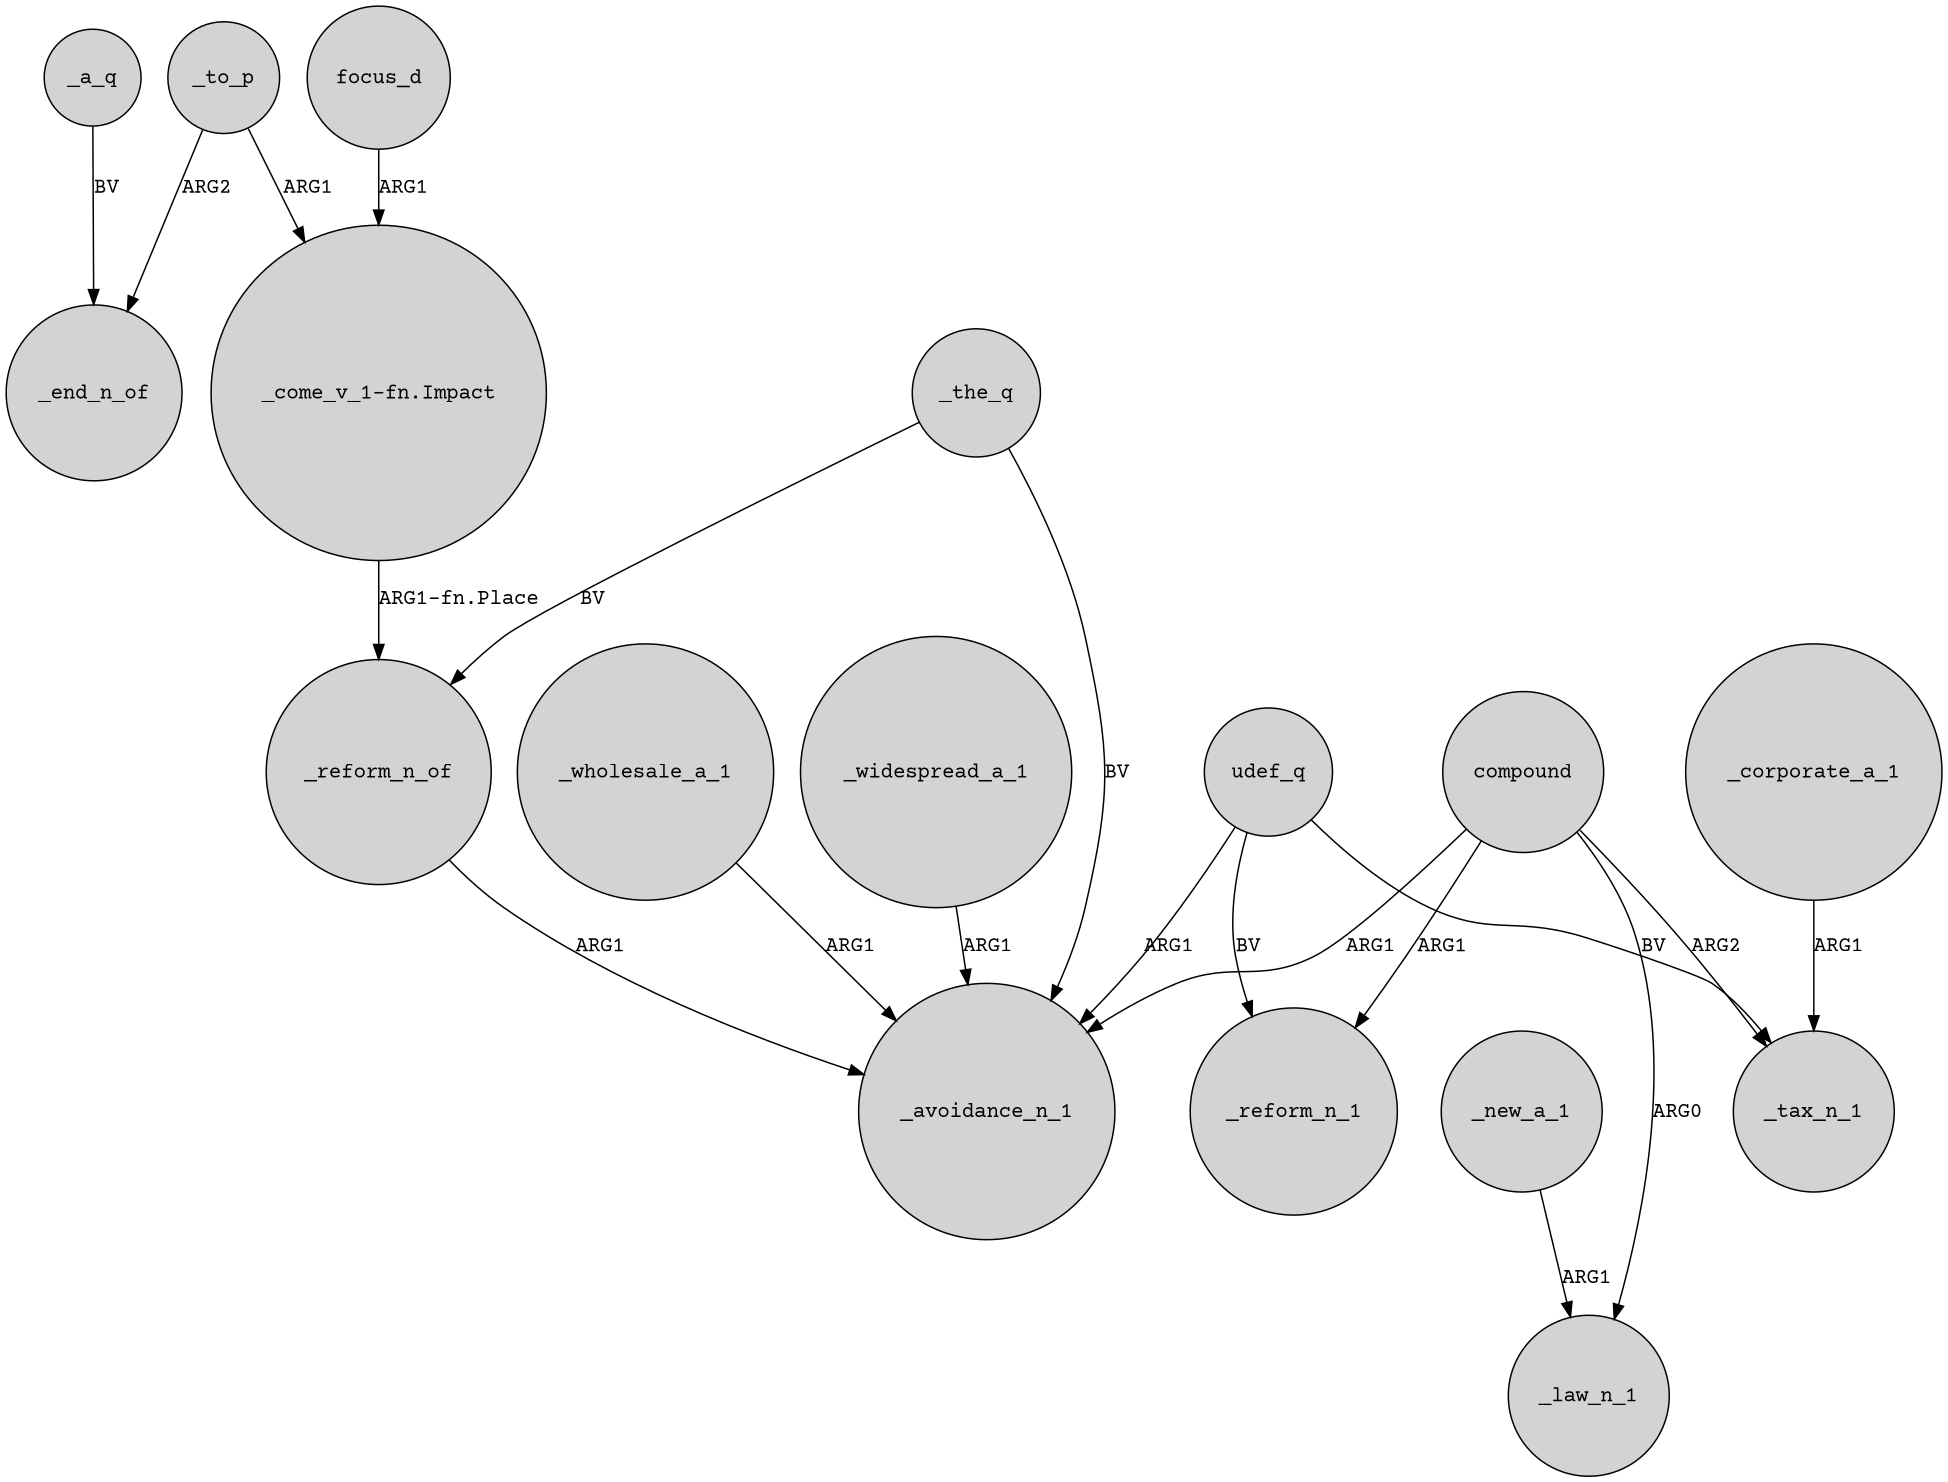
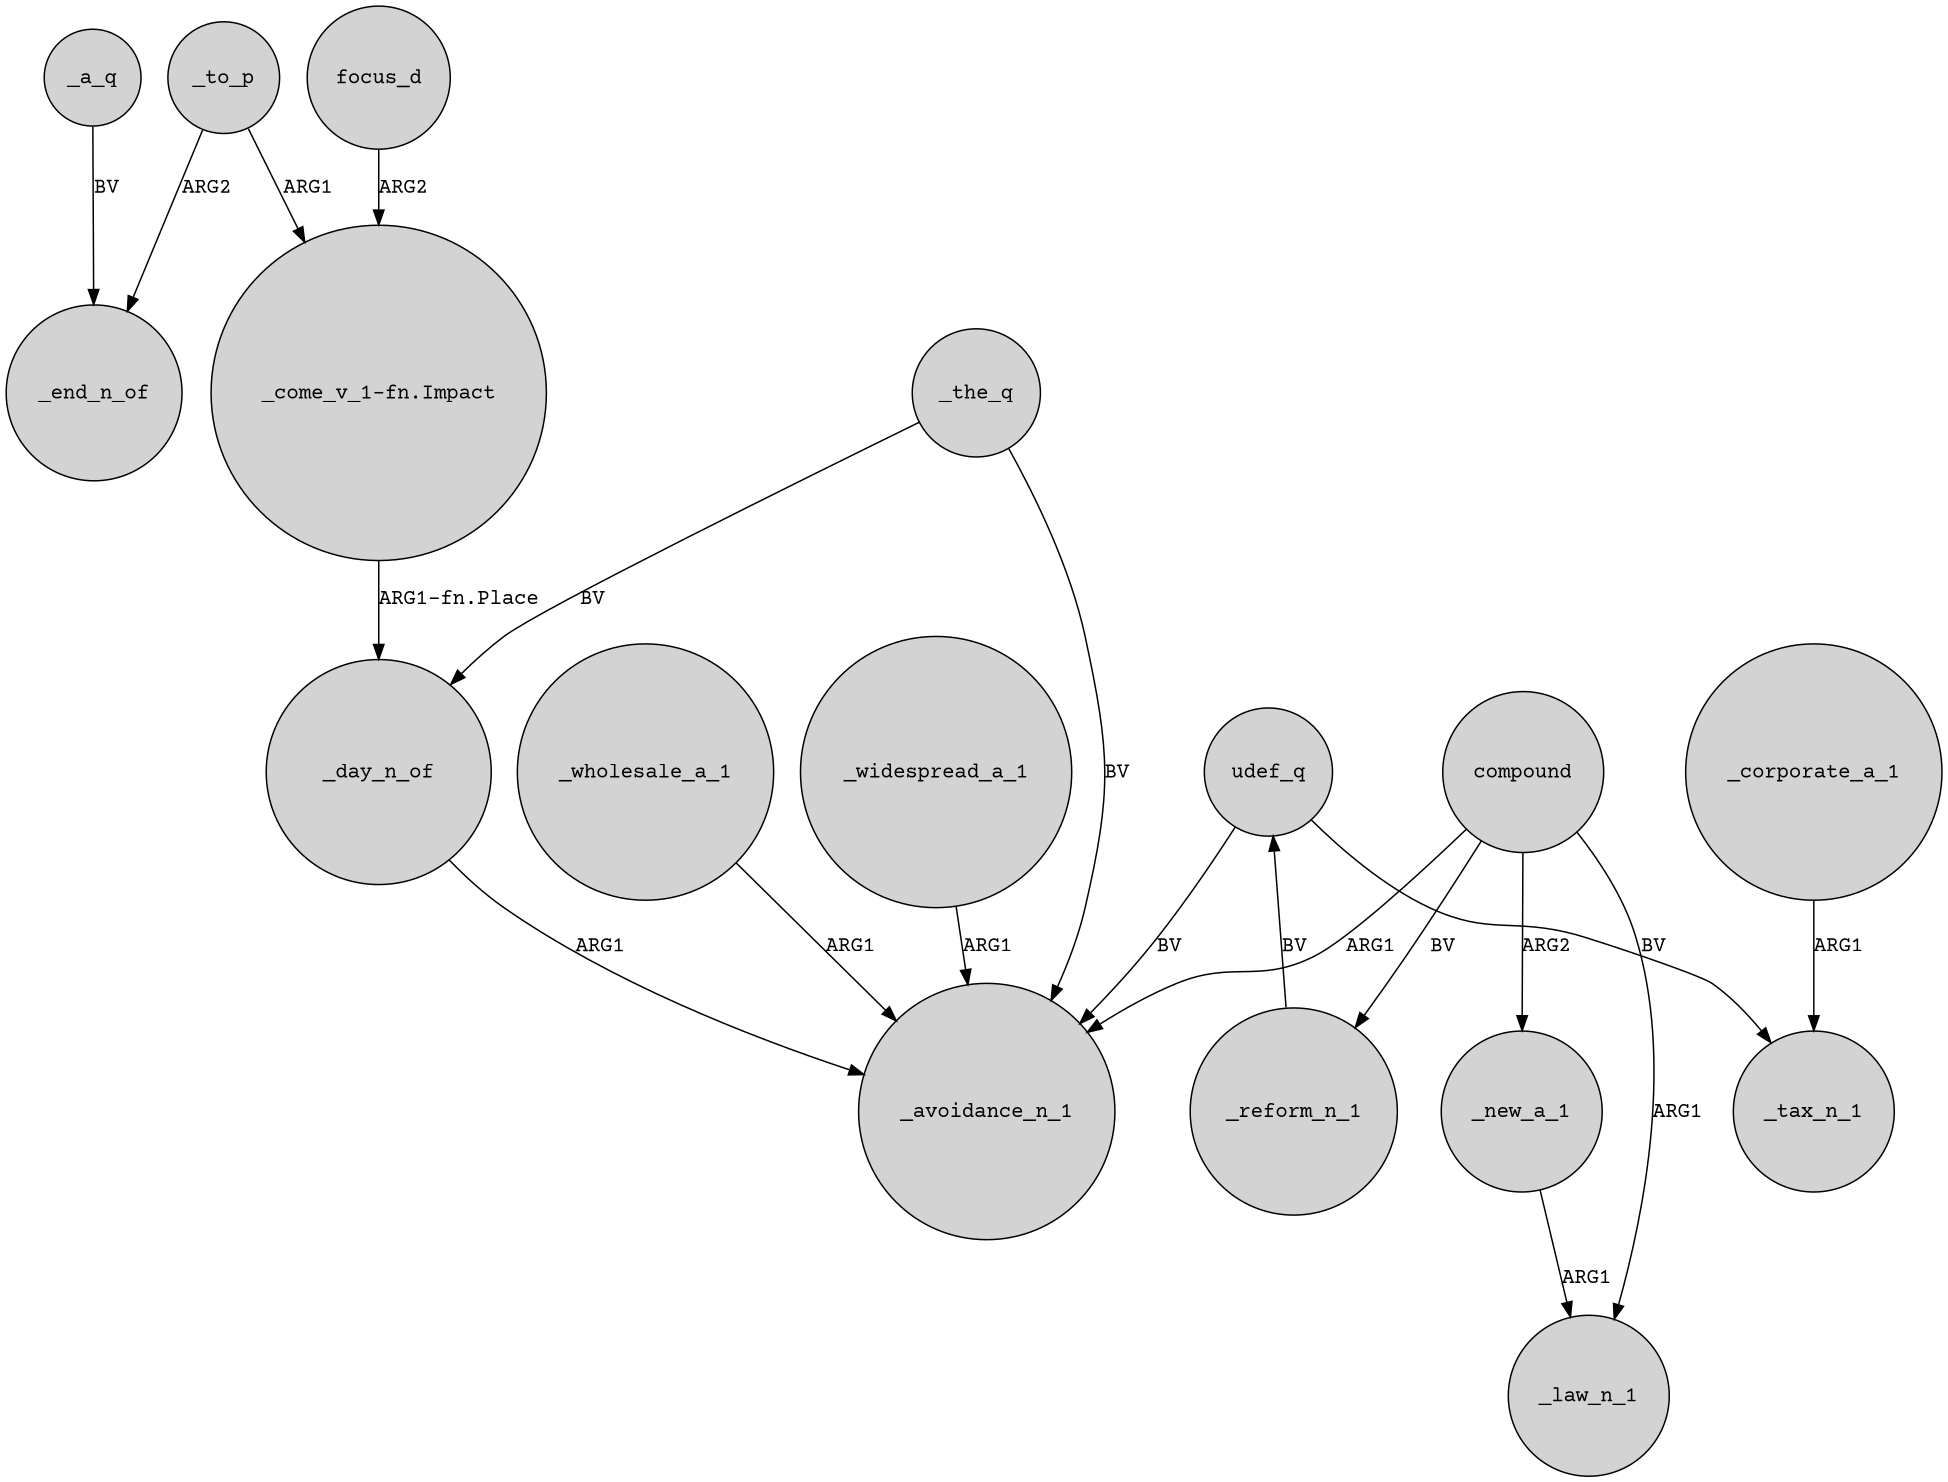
edge "focus_d" -> "_come_v_1-fn.Impact": label "ARG1" -> "ARG2"
node "_reform_n_of": label "_reform_n_of" -> "_day_n_of"
edge "udef_q" -> "_reform_n_1": reversed
edge "compound" -> "_tax_n_1": now "compound" -> "_new_a_1"
edge "udef_q" -> "_avoidance_n_1": label "ARG1" -> "BV"
edge "compound" -> "_reform_n_1": label "ARG1" -> "BV"
edge "compound" -> "_law_n_1": label "ARG0" -> "ARG1"
